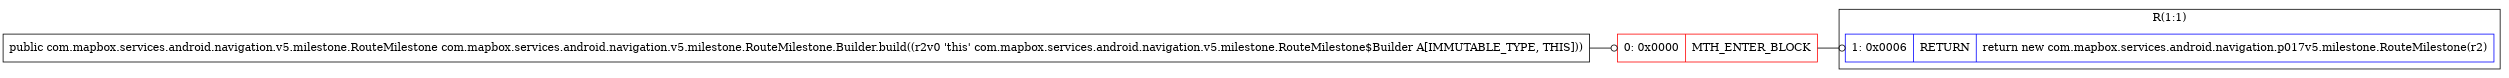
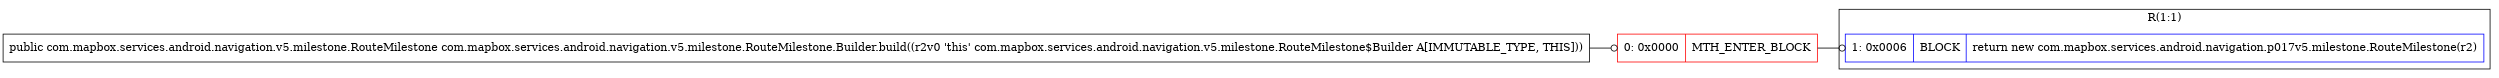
node "1: 0x0006": text "RETURN" -> "BLOCK"
